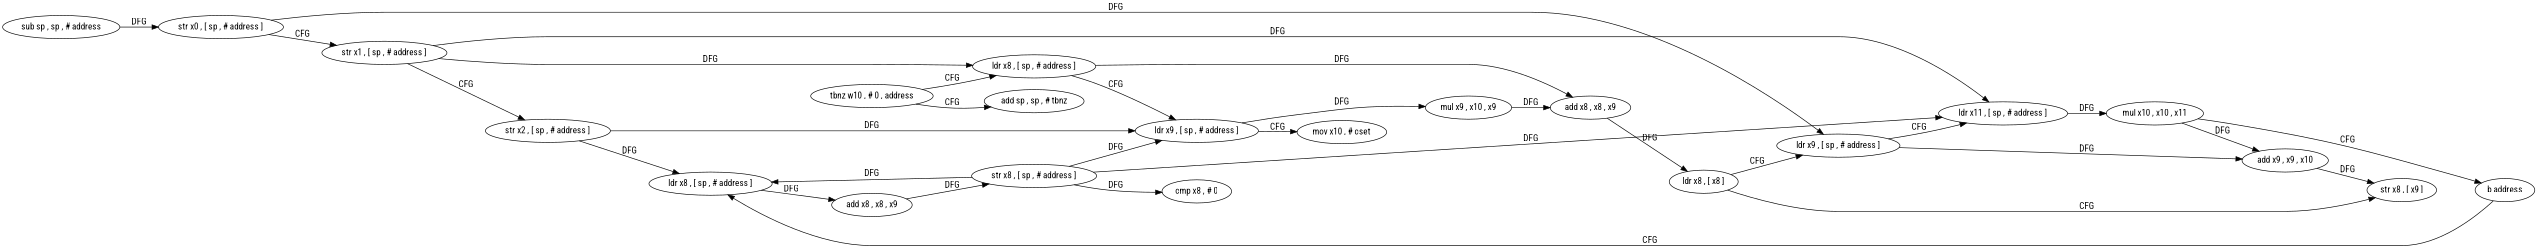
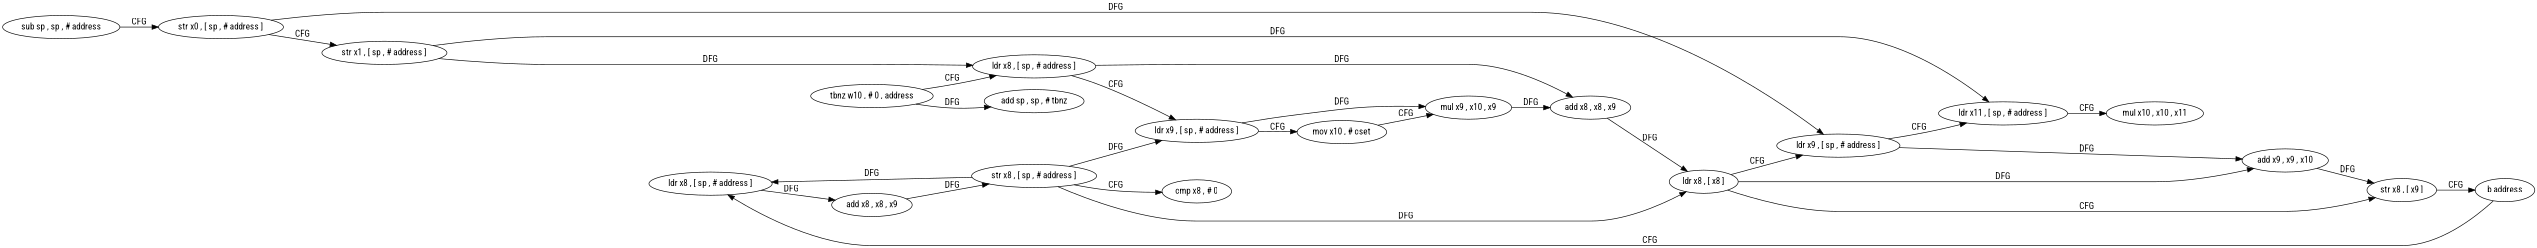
edge "sub sp , sp , # address" -> "str x0 , [ sp , # address ]": label "DFG" -> "CFG"
edge "tbnz w10 , # 0 , address" -> "add sp , sp , # tbnz": label "CFG" -> "DFG"
edge "ldr x11 , [ sp , # address ]" -> "mul x10 , x10 , x11": label "DFG" -> "CFG"
edge "mov x10 , # cset" -> "mul x9 , x10 , x9": added, label "CFG"
node "str x2 , [ sp , # address ]": removed
edge "mul x10 , x10 , x11" -> "add x9 , x9 , x10": now "ldr x8 , [ x8 ]" -> "add x9 , x9 , x10"
edge "mul x10 , x10 , x11" -> "b address": now "str x8 , [ x9 ]" -> "b address"
edge "str x8 , [ sp , # address ]" -> "ldr x11 , [ sp , # address ]": now "str x8 , [ sp , # address ]" -> "ldr x8 , [ x8 ]"
edge "str x8 , [ sp , # address ]" -> "cmp x8 , # 0": label "DFG" -> "CFG"
